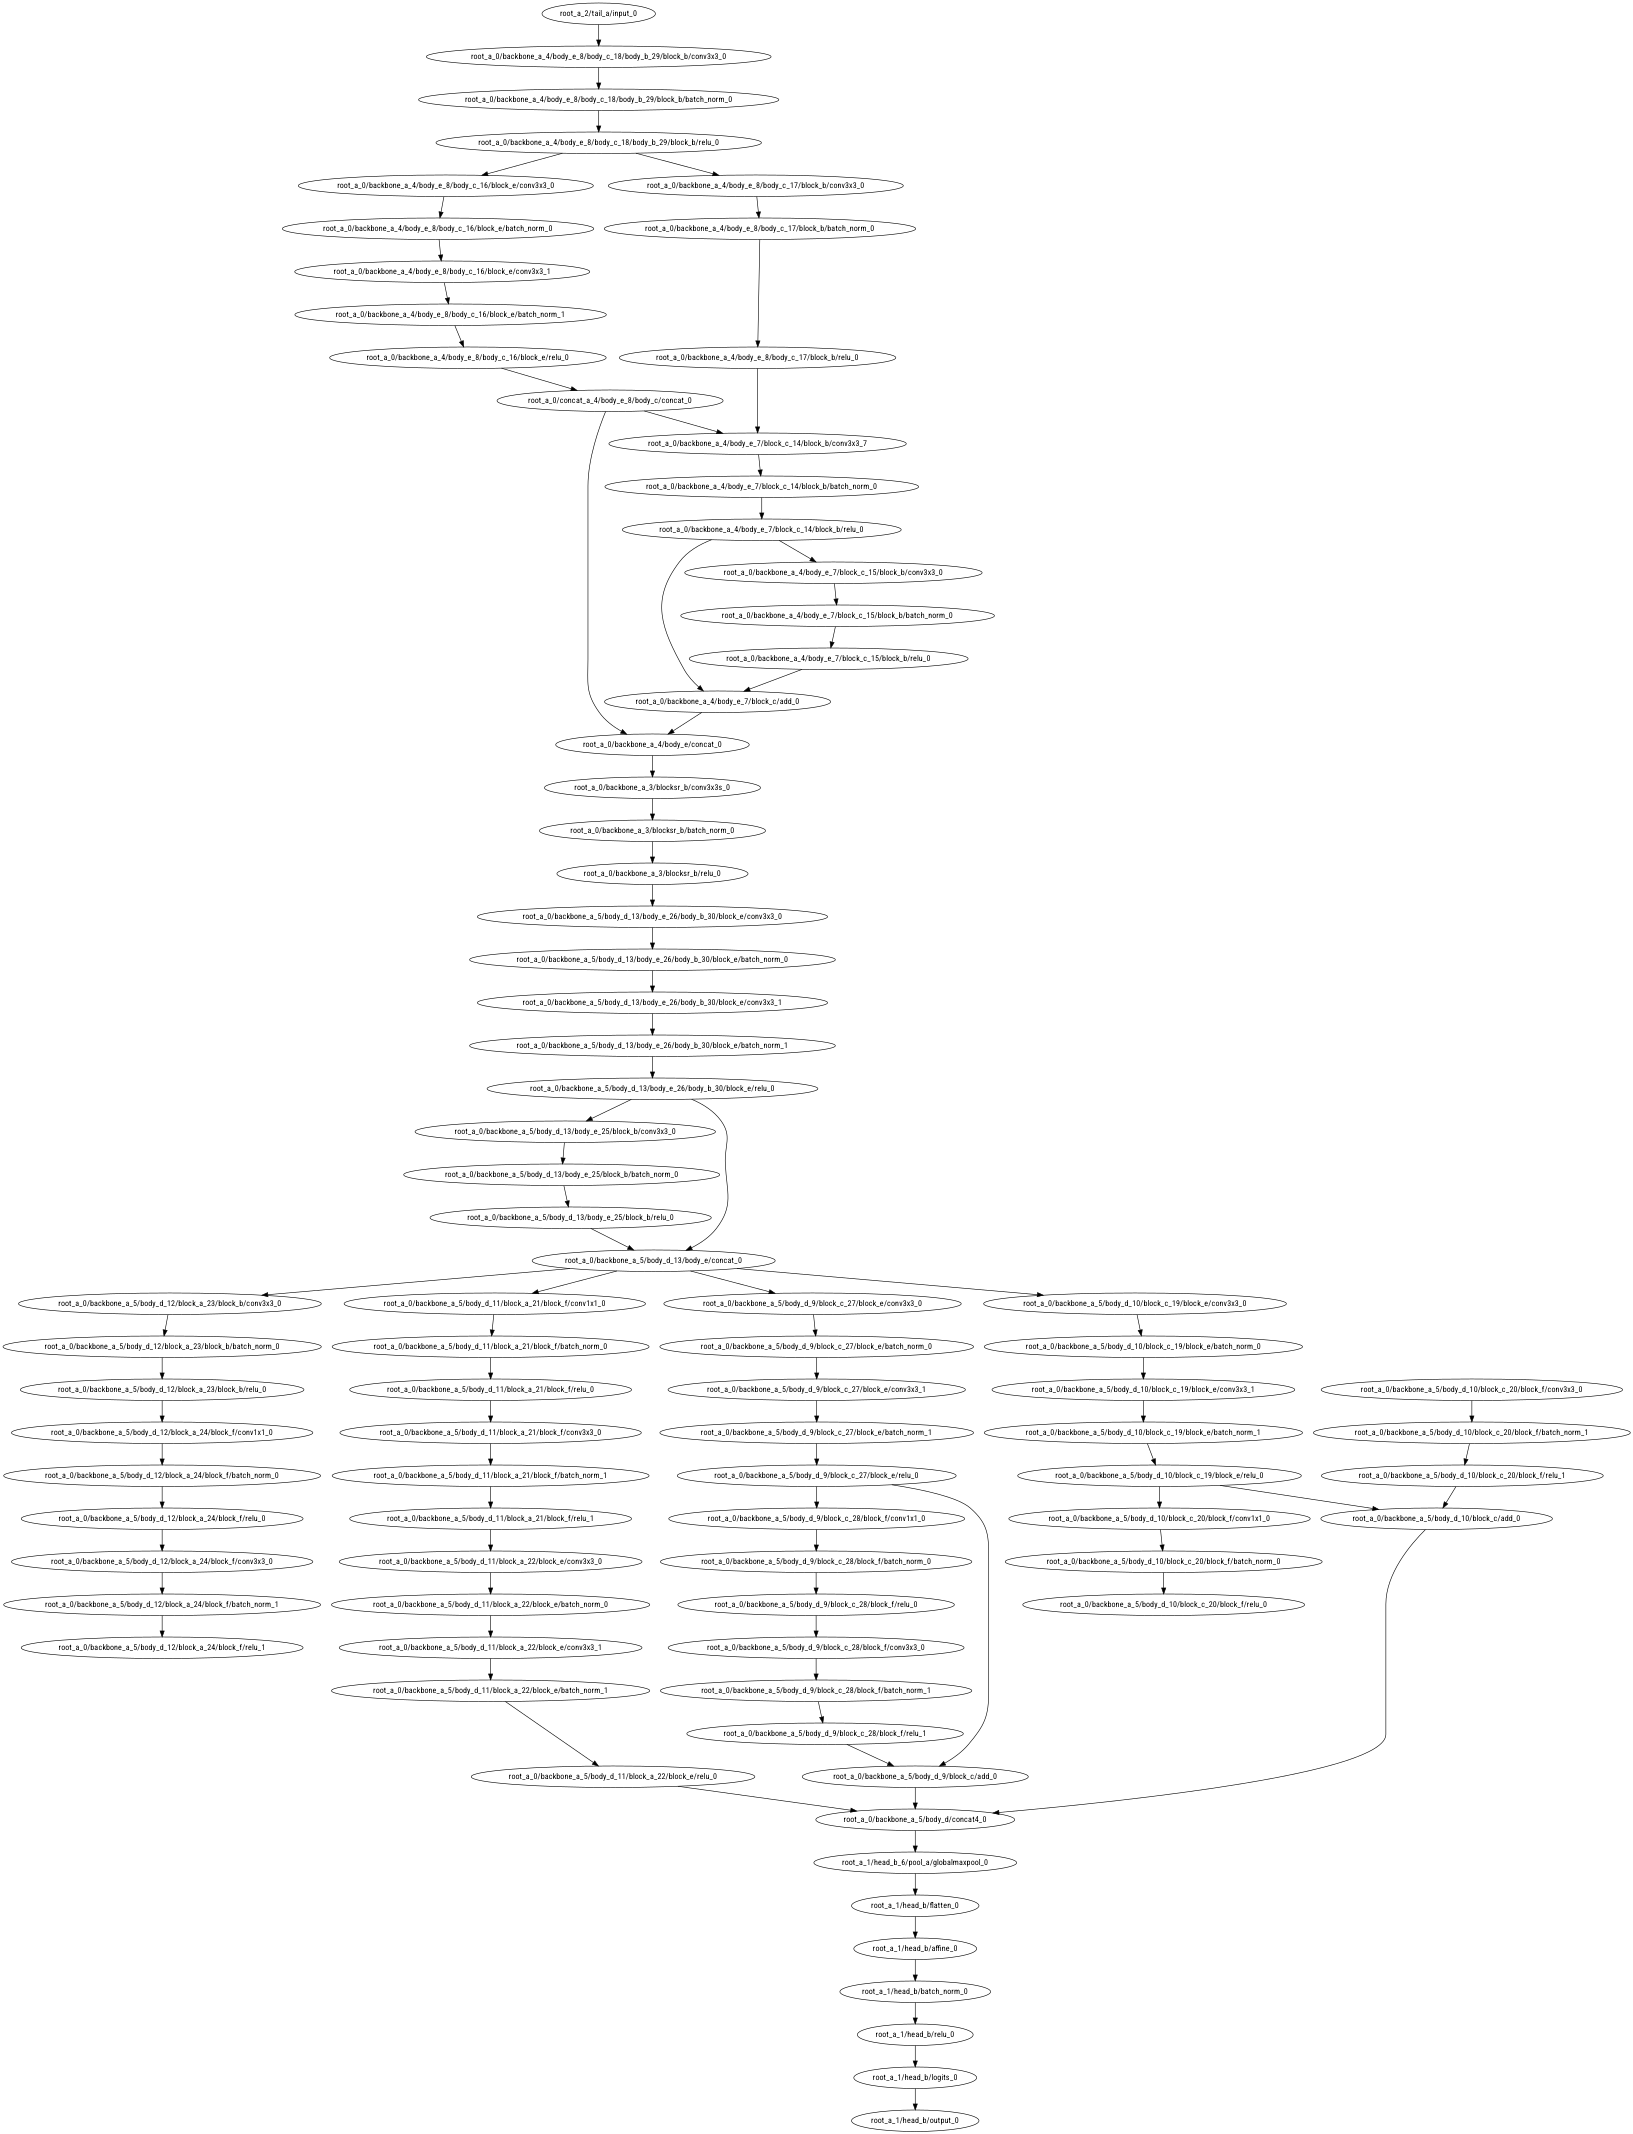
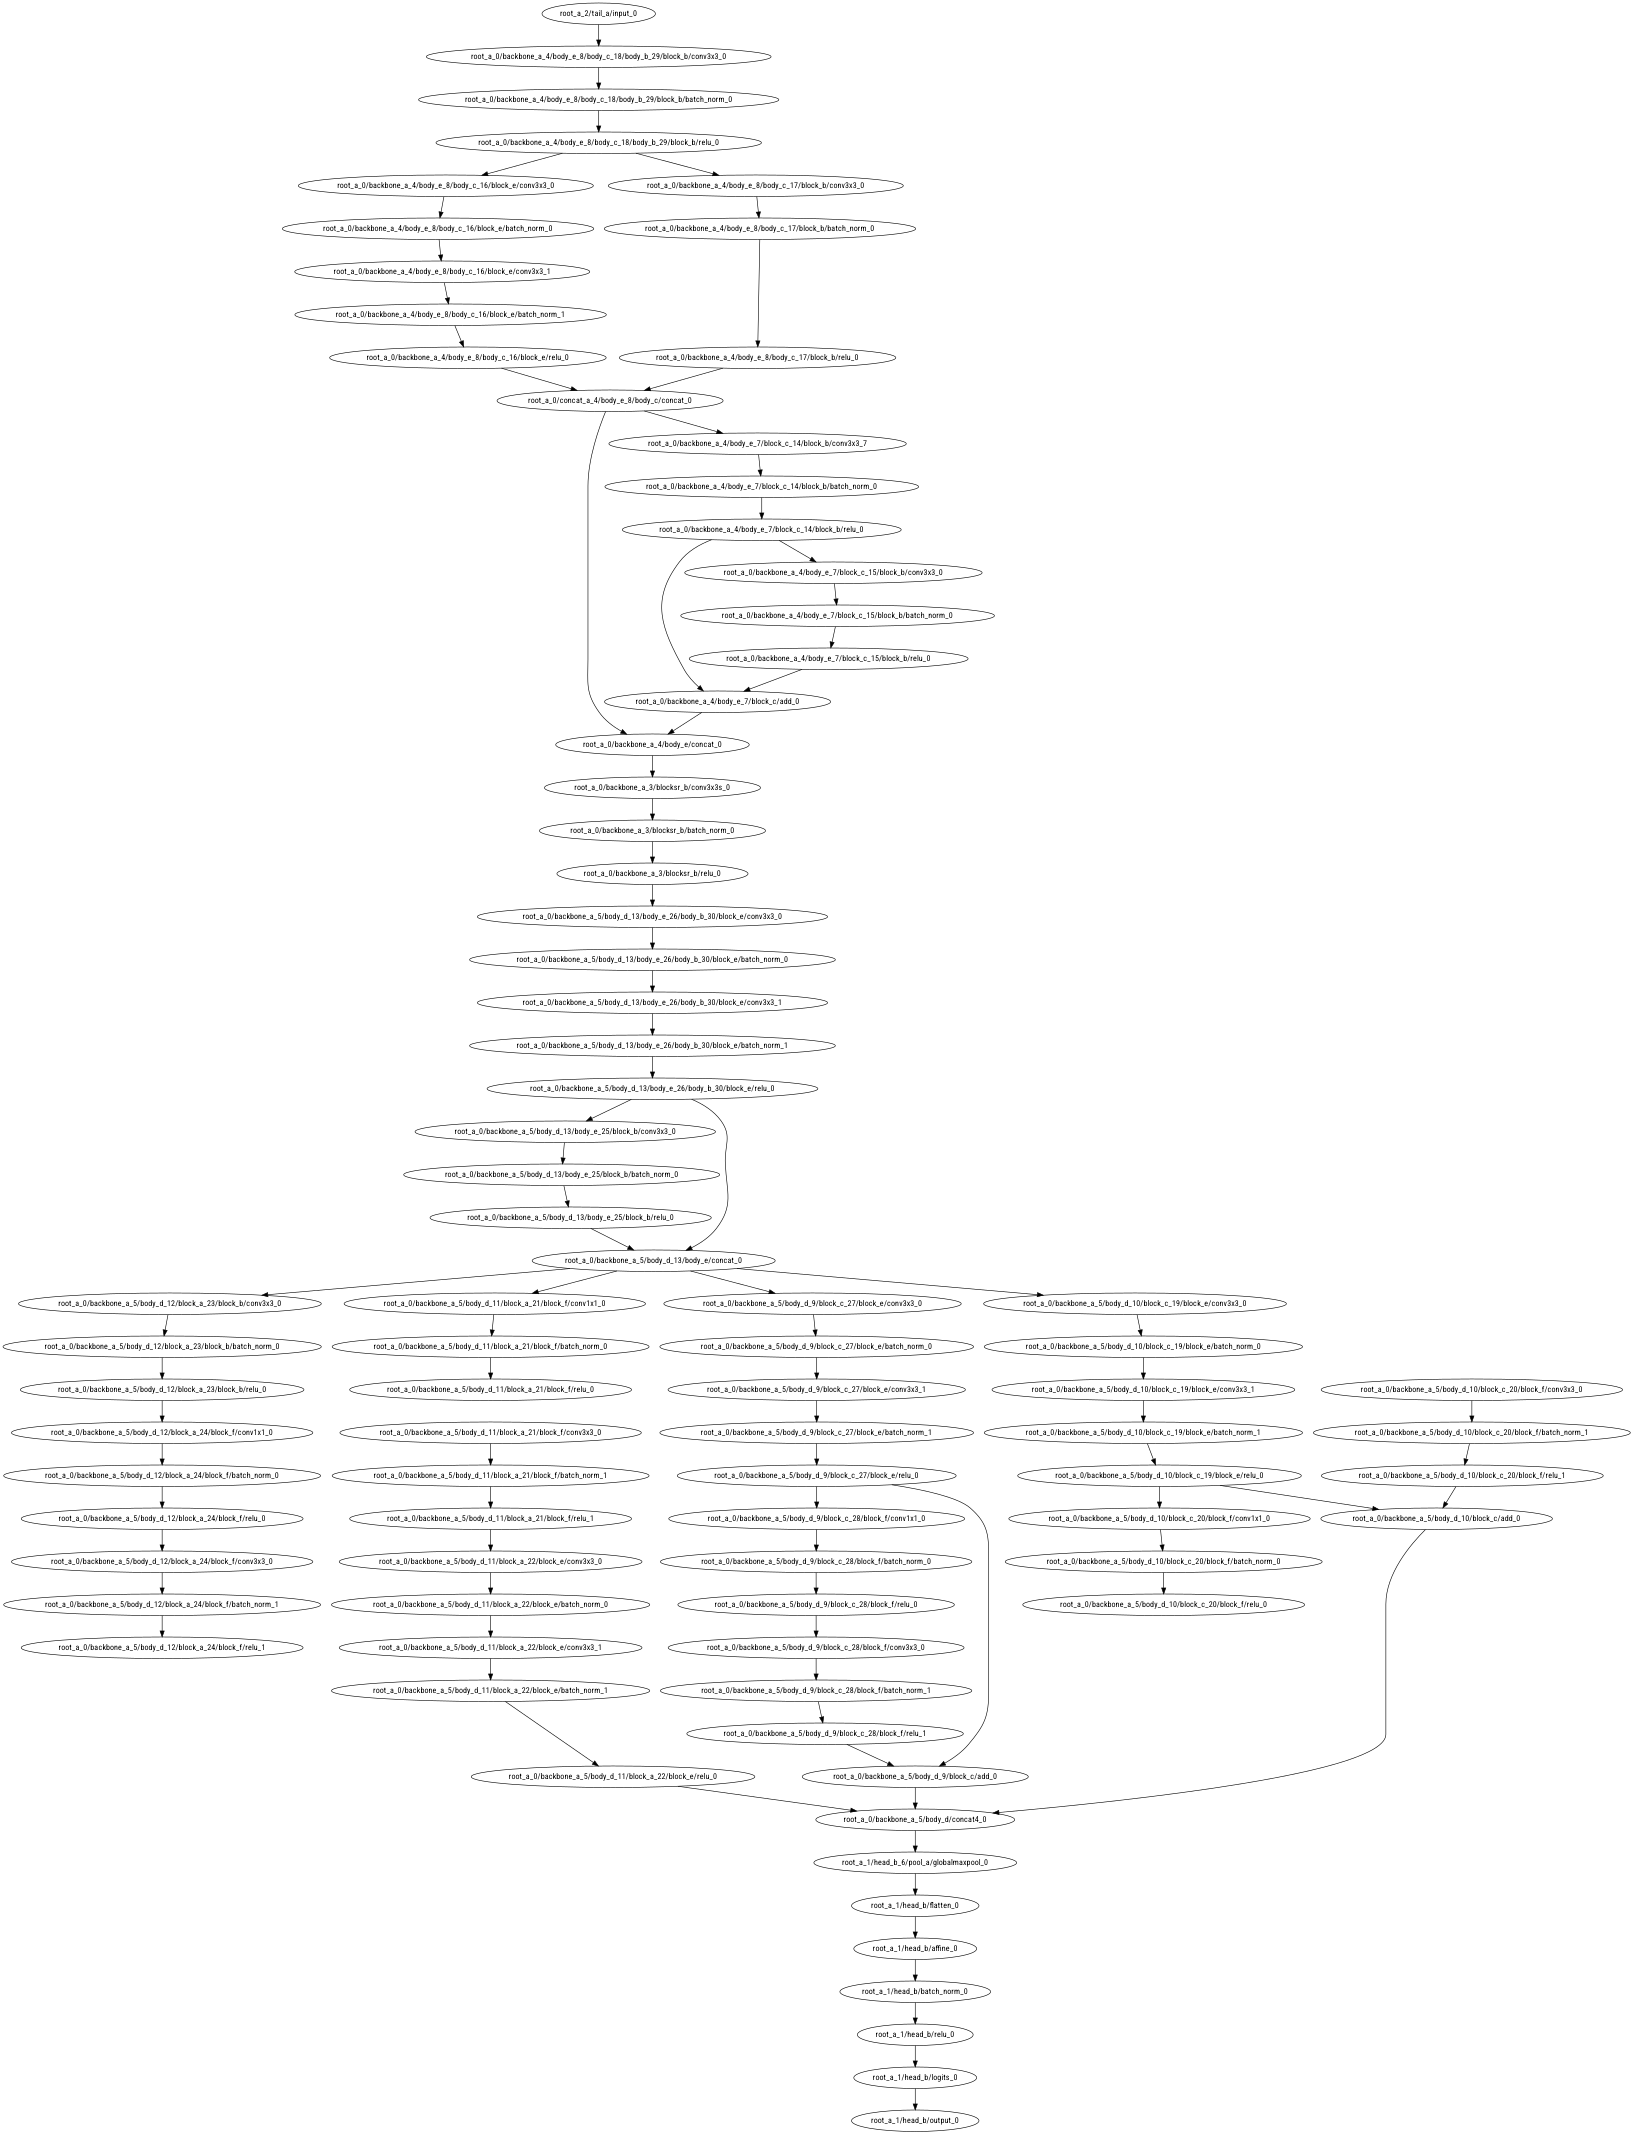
edge "root_a_0/backbone_a_4/body_e_8/body_c_17/block_b/relu_0" -> "root_a_0/backbone_a_4/body_e_7/block_c_14/block_b/conv3x3_7": now "root_a_0/backbone_a_4/body_e_8/body_c_17/block_b/relu_0" -> "root_a_0/concat_a_4/body_e_8/body_c/concat_0"
edge "root_a_0/backbone_a_5/body_d_11/block_a_21/block_f/relu_0" -> "root_a_0/backbone_a_5/body_d_11/block_a_21/block_f/conv3x3_0": removed
